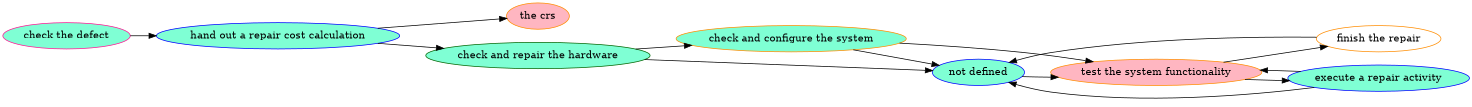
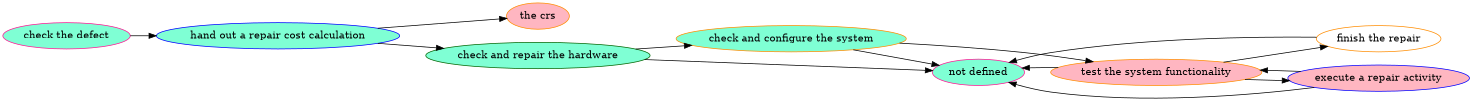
node "not defined": color blue -> deeppink
edge "not defined" -> "test the system functionality": reversed
node "execute a repair activity": fillcolor aquamarine -> lightpink
